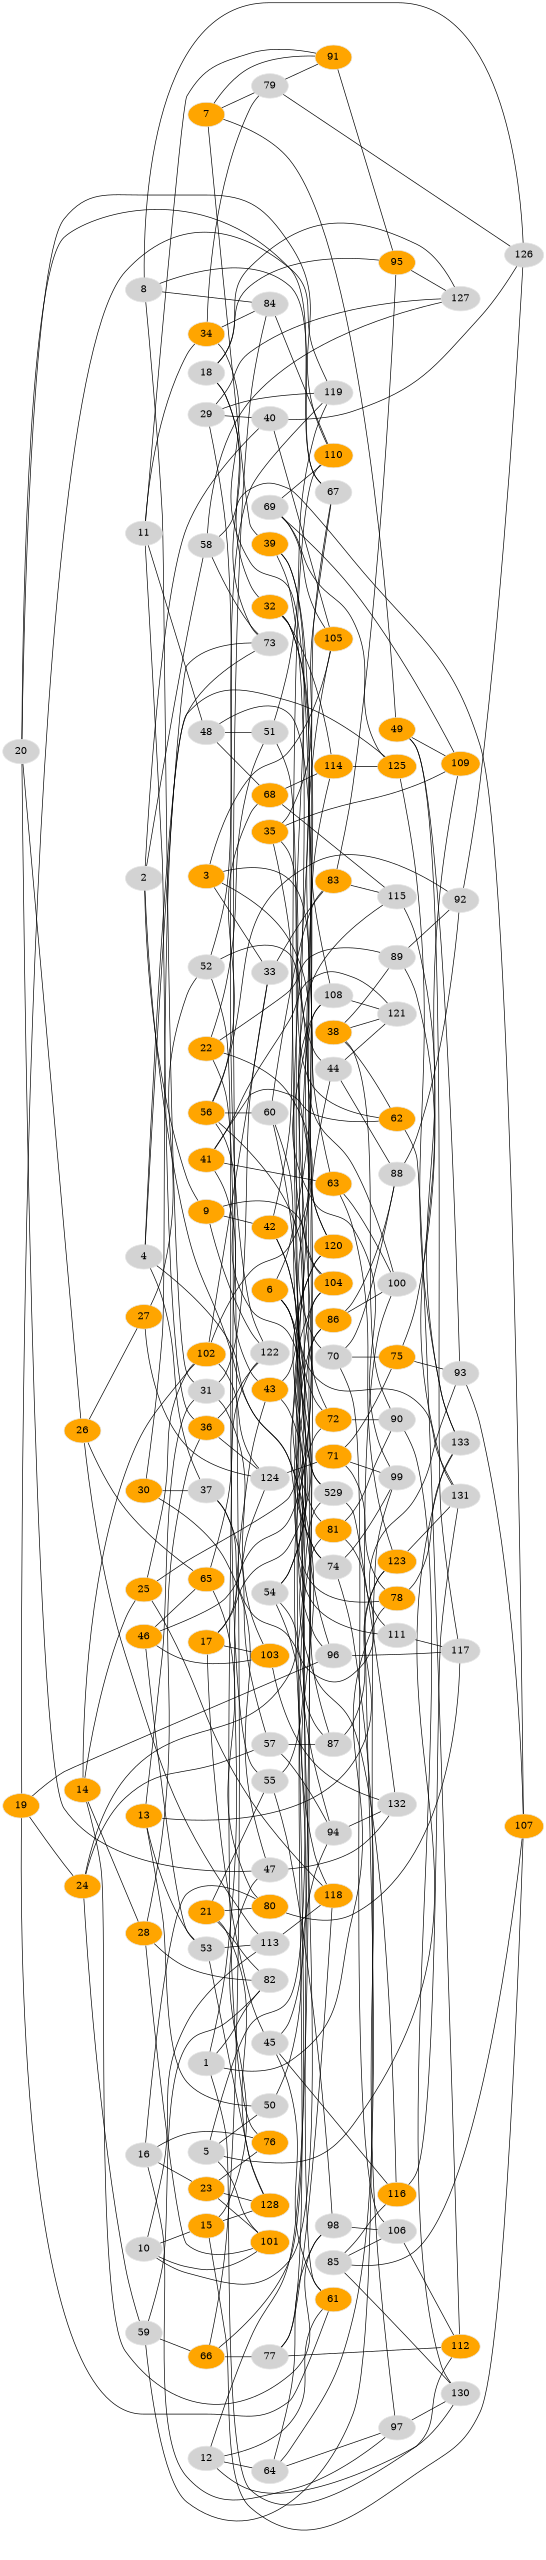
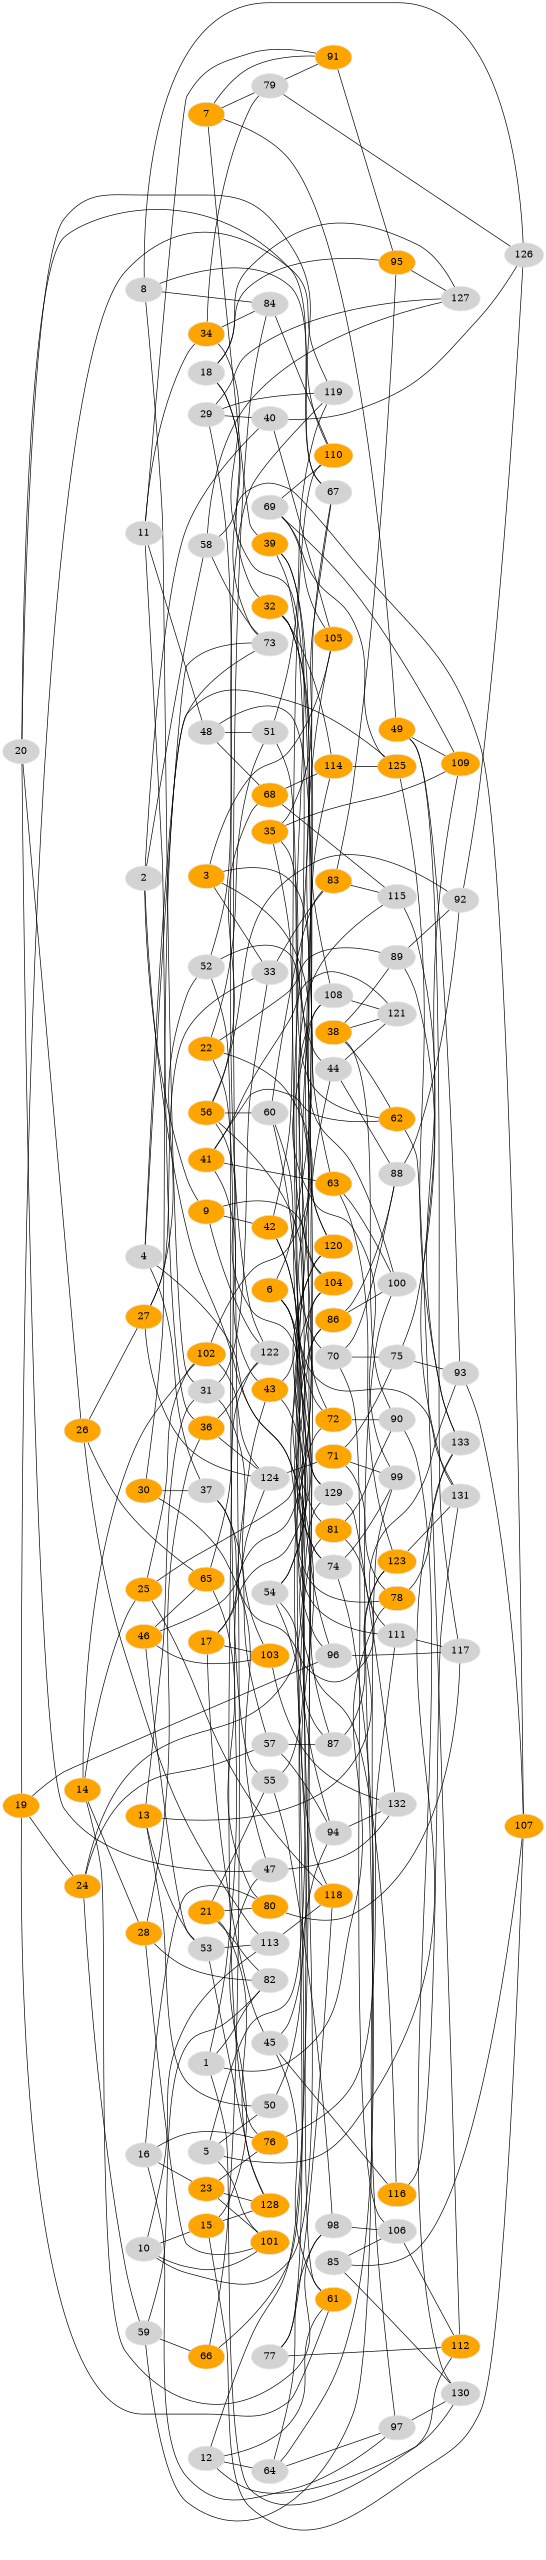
edge "33" -- "102": now "33" -- "27"
node "75": fillcolor orange -> lightgrey
node "529": label "529" -> "129"
edge "111" -- "76": added
edge "116" -- "85": removed
edge "66" -- "77": removed
